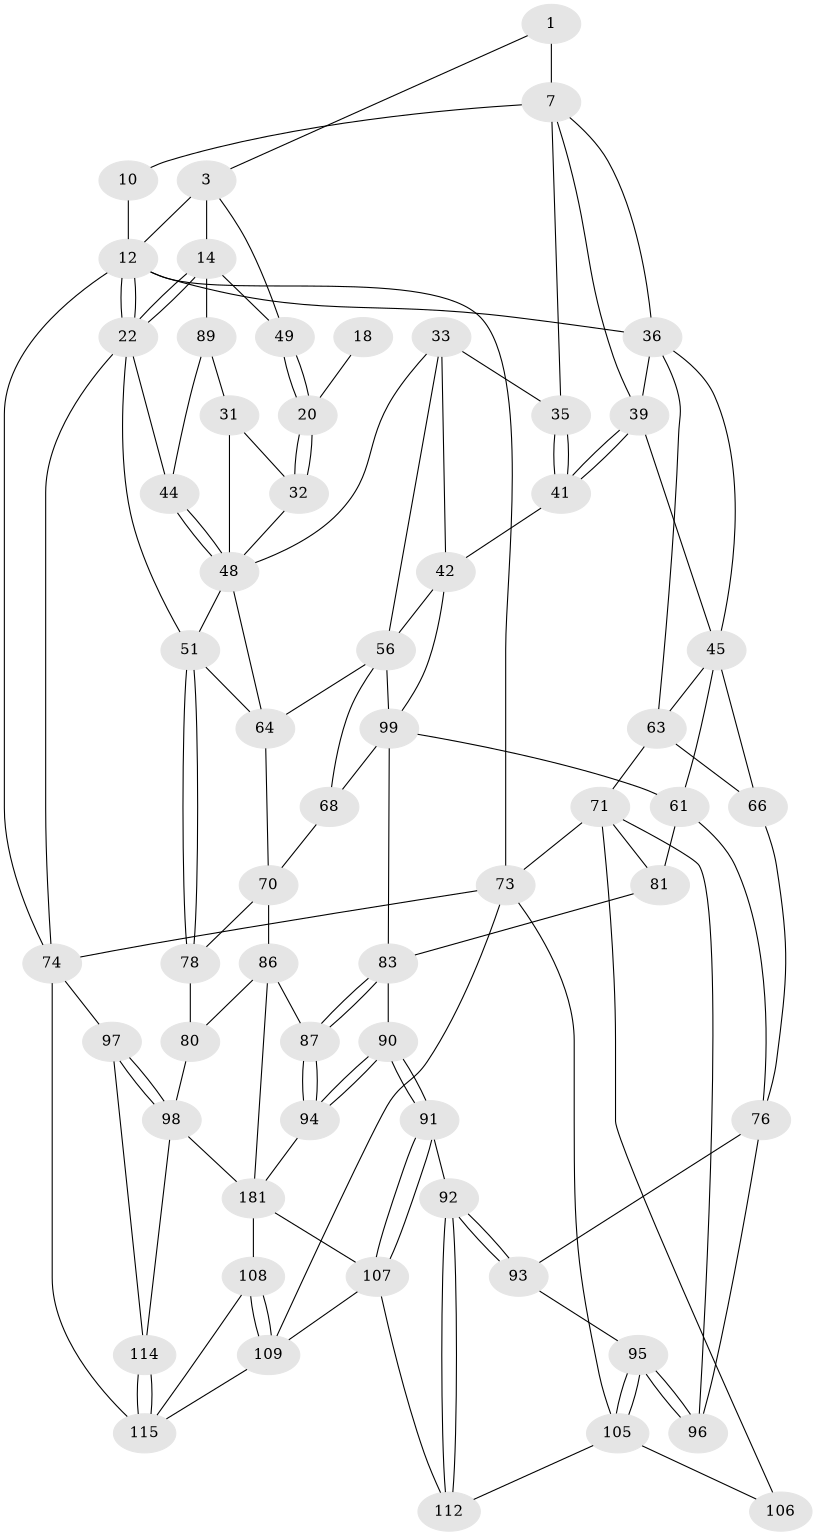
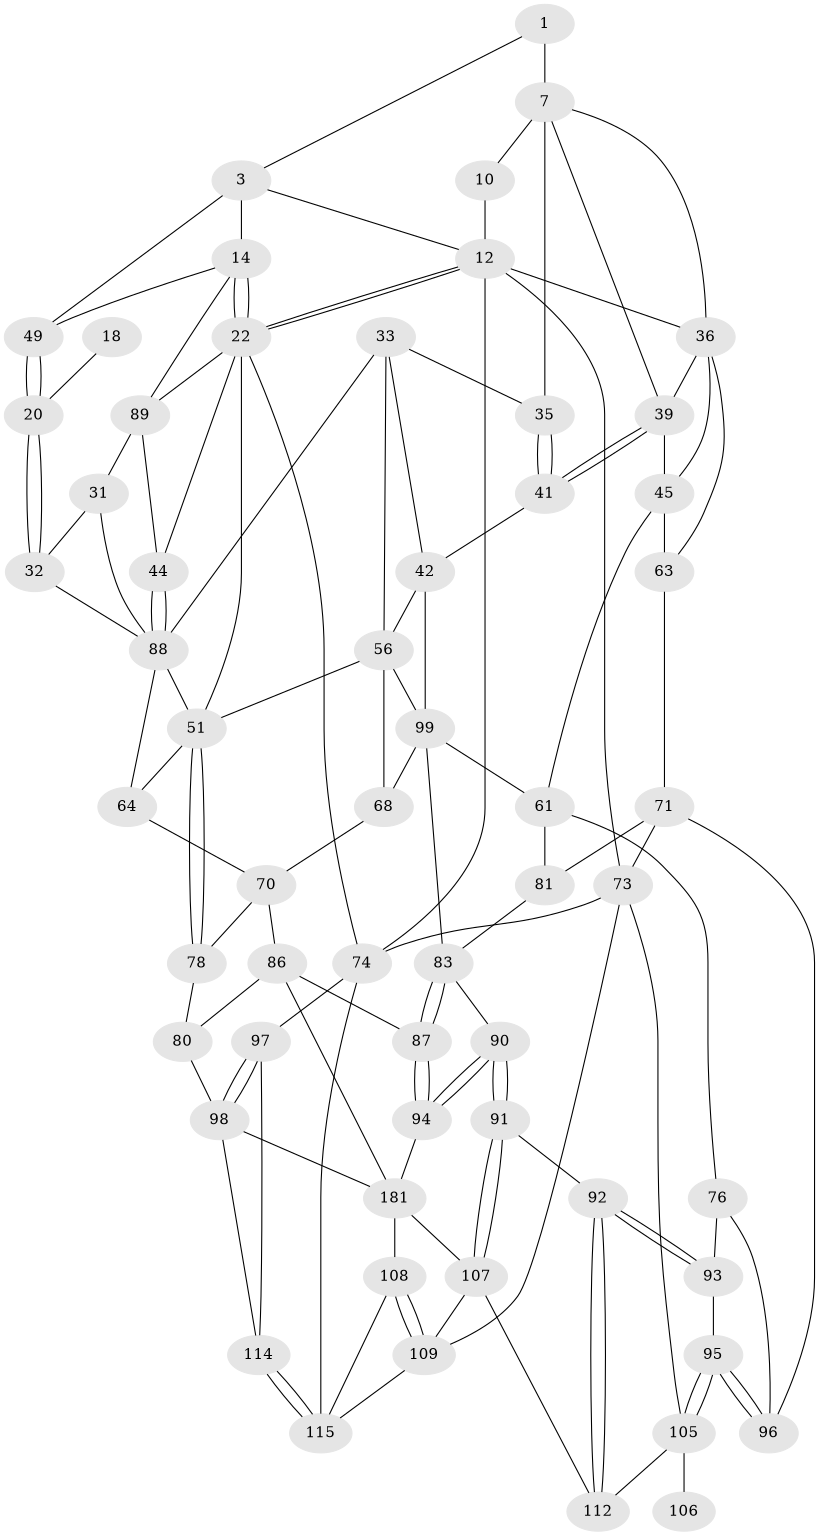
edge "22" -- "89": added
node "48": label "48" -> "88"
edge "56" -- "64": now "56" -- "51"
node "66": removed
edge "71" -- "106": removed
